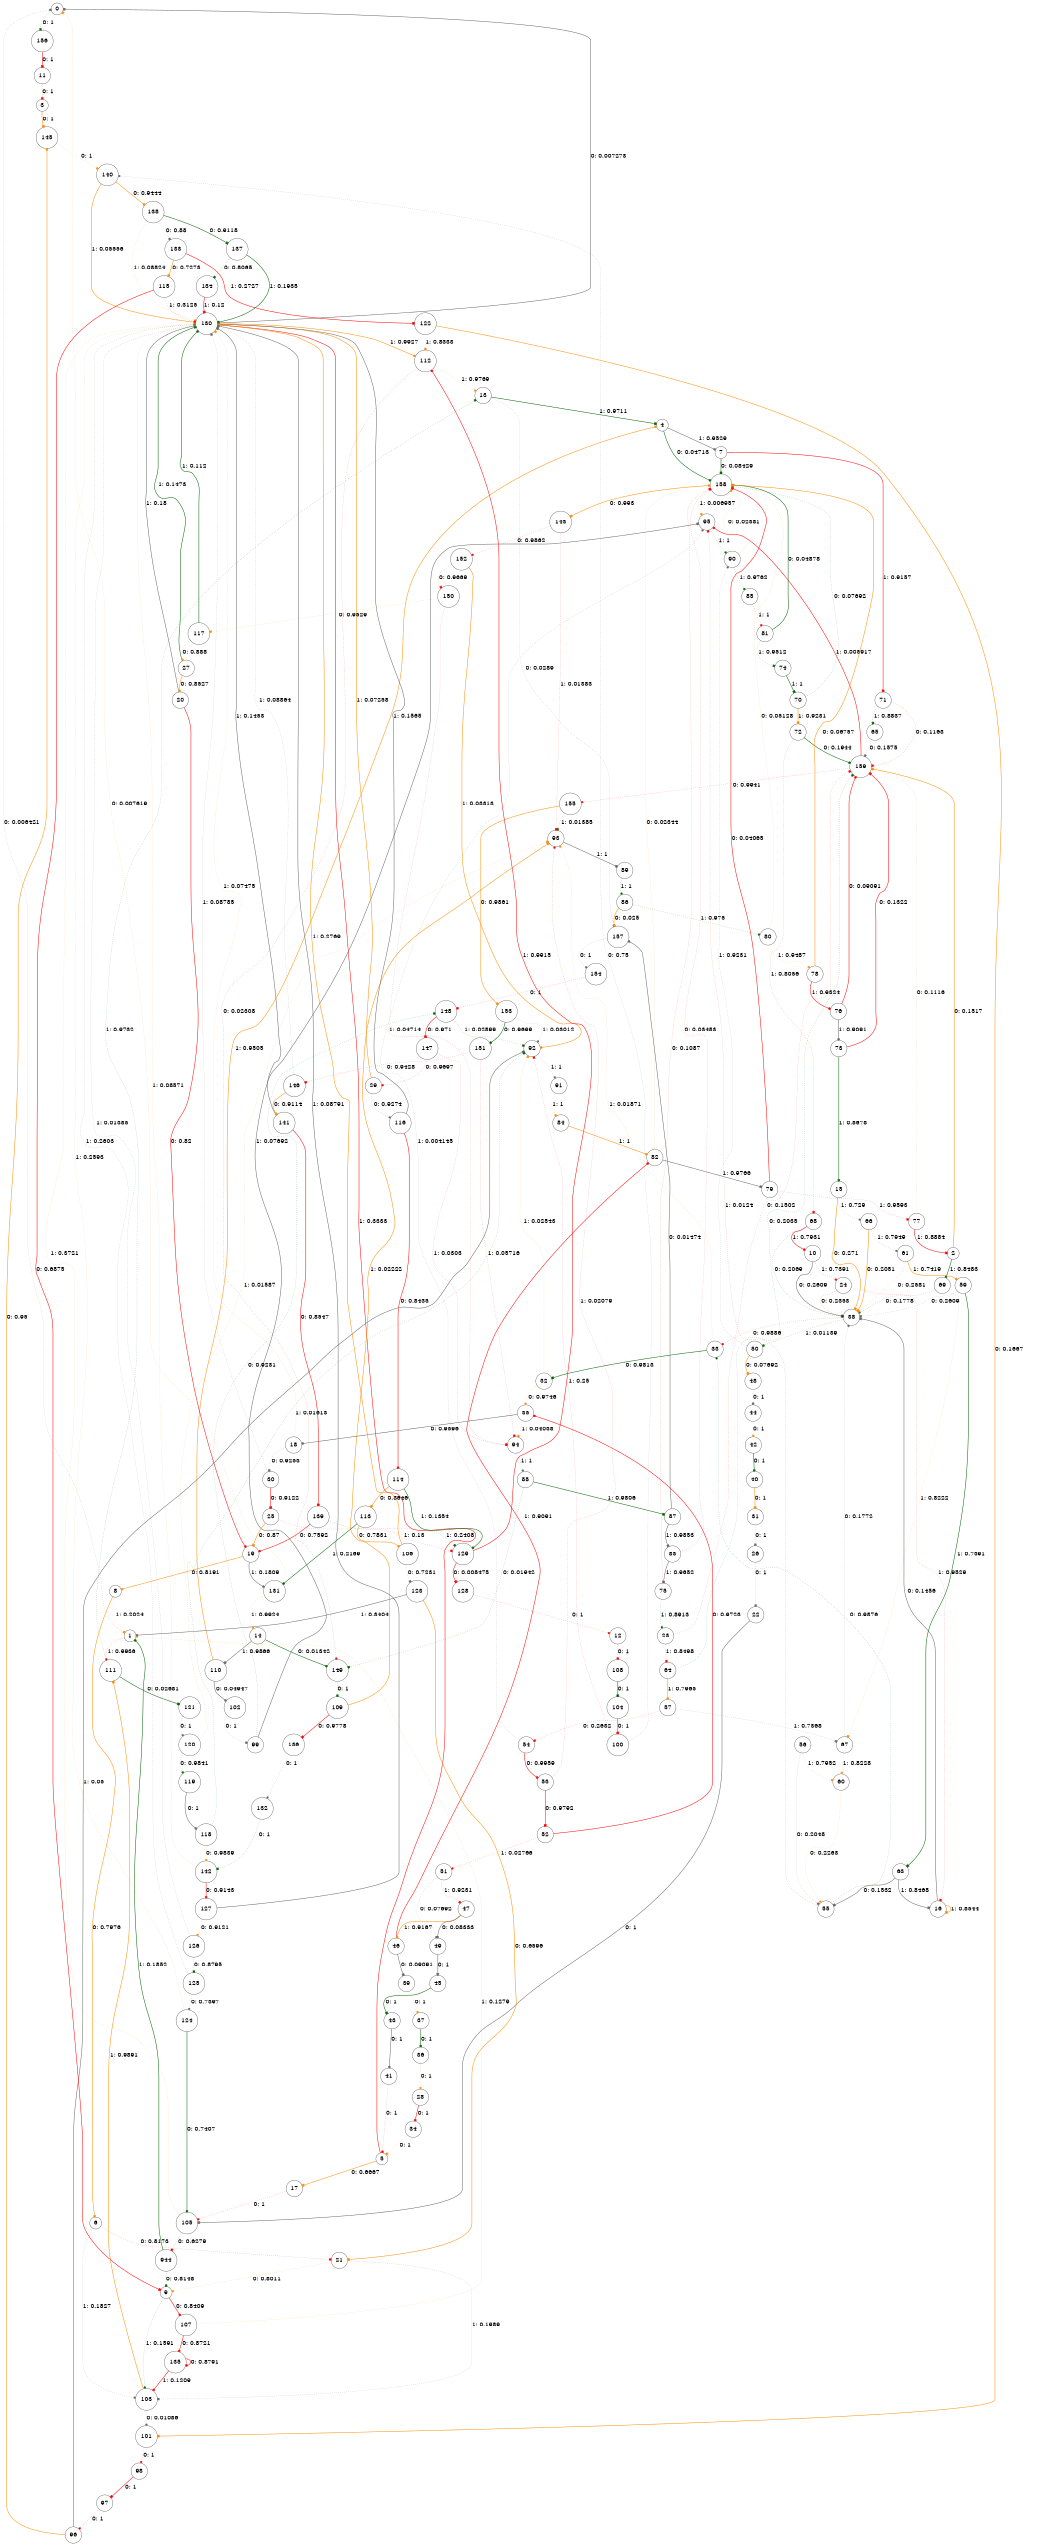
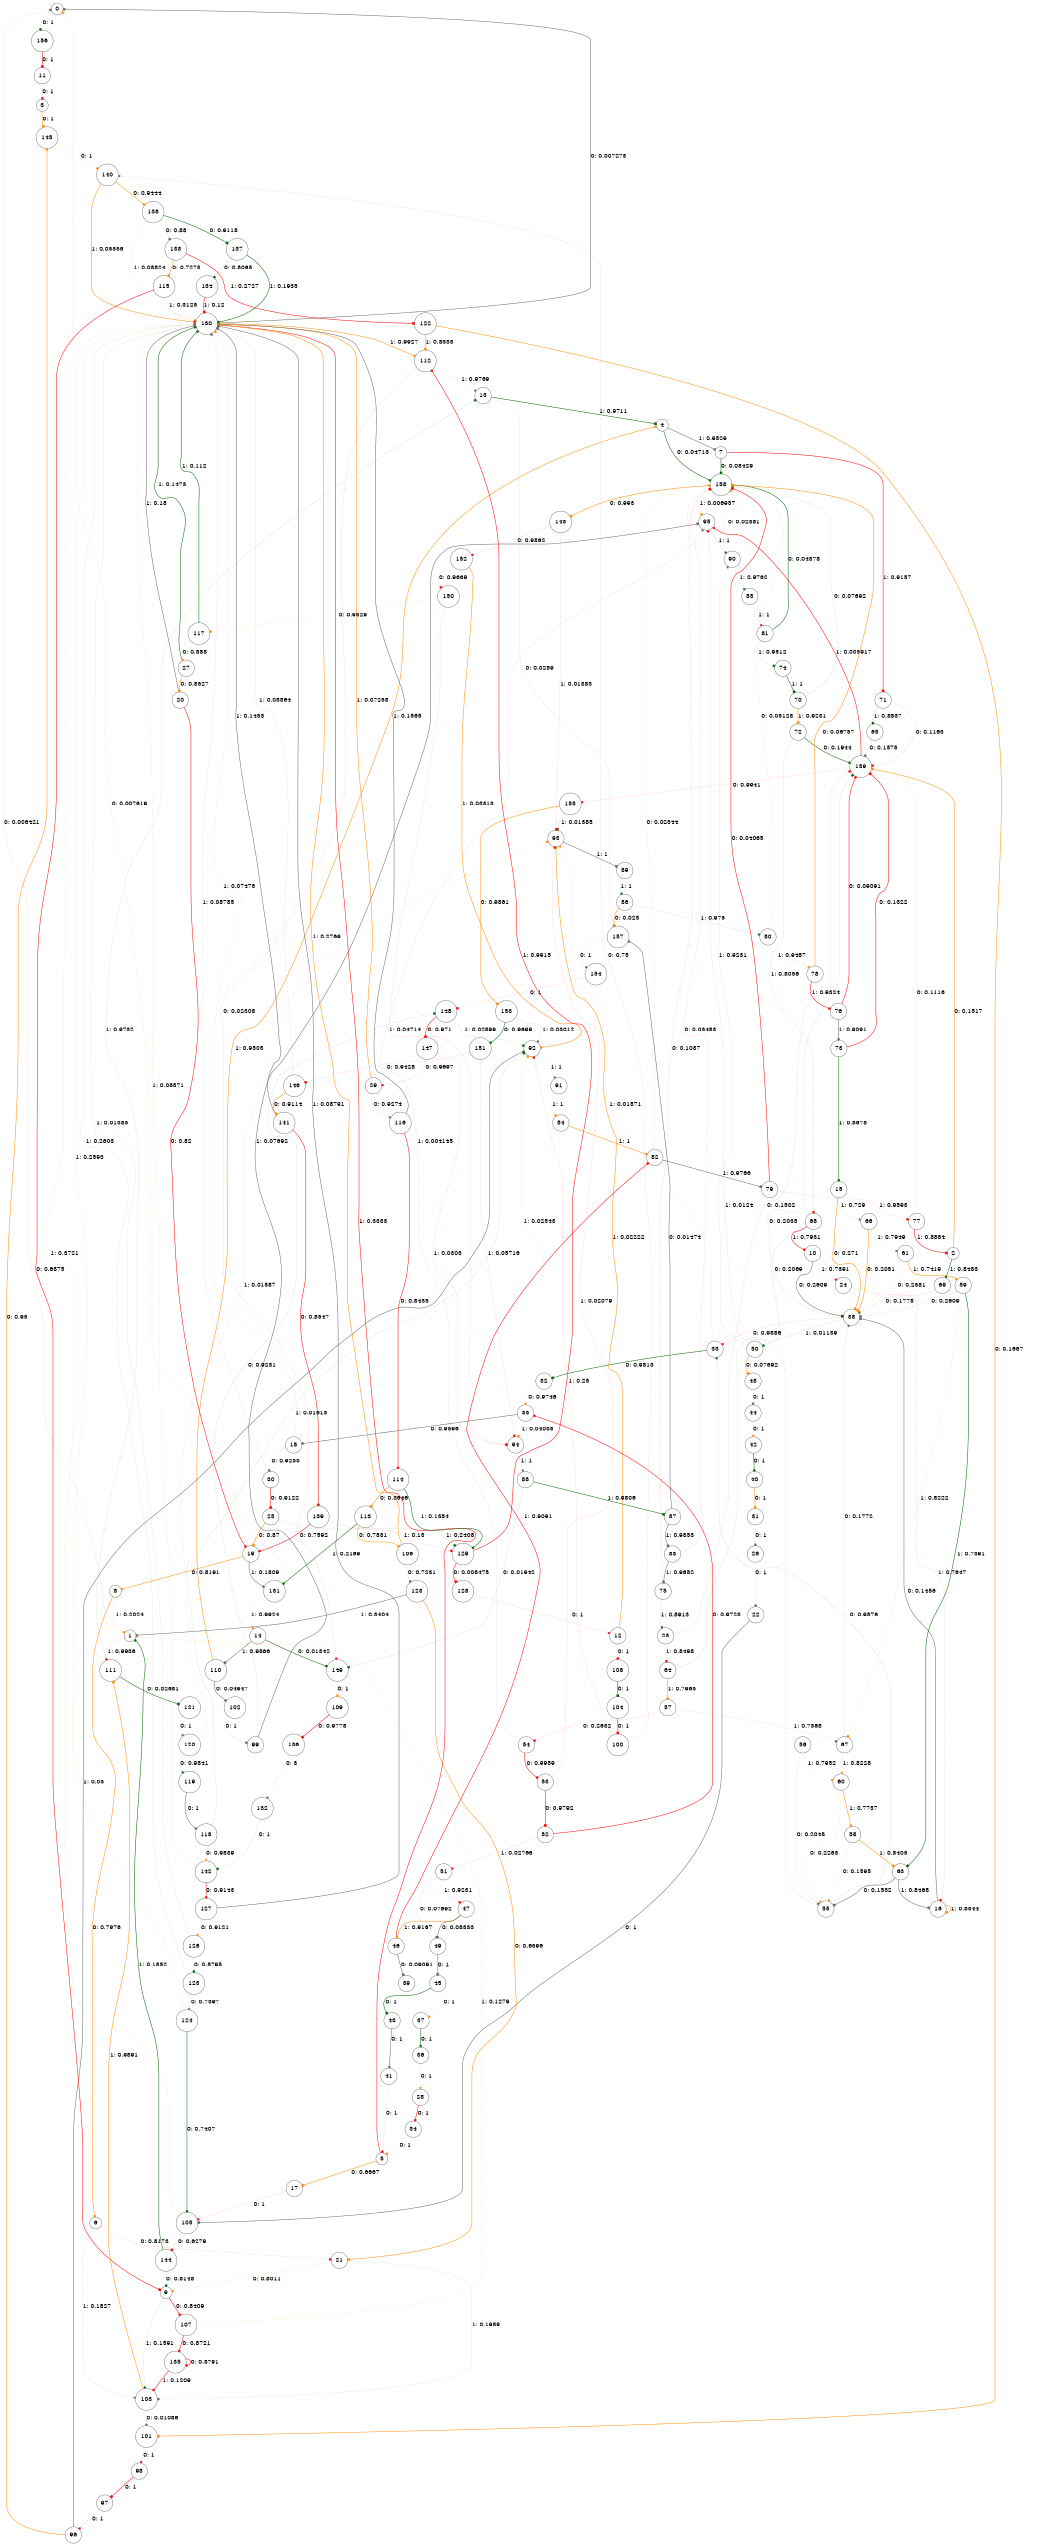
edge "122" -> "112": style dotted -> bold
edge "112" -> "13": color darkorange -> gray40
edge "109" -> "93": now "12" -> "93"
edge "24" -> "38": removed, label "0: 0.2353"
edge "24" -> "16": label "1: 0.9529   " -> "1: 0.7647   "
edge "149" -> "109": color darkgreen -> darkorange
edge "136" -> "132": label "0: 1        " -> "0: 3        "
node "58": added
edge "39" -> "37": now "45" -> "37"
node "944": label "944" -> "144"
